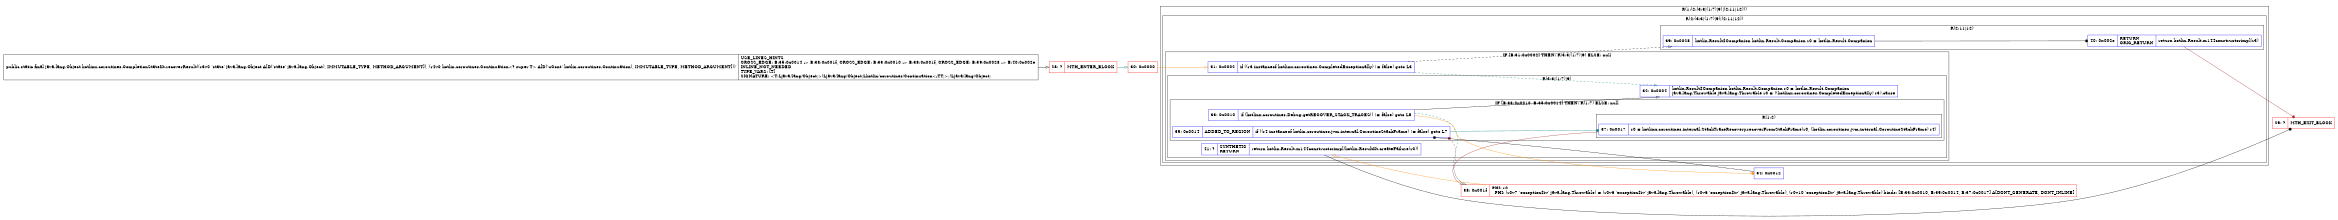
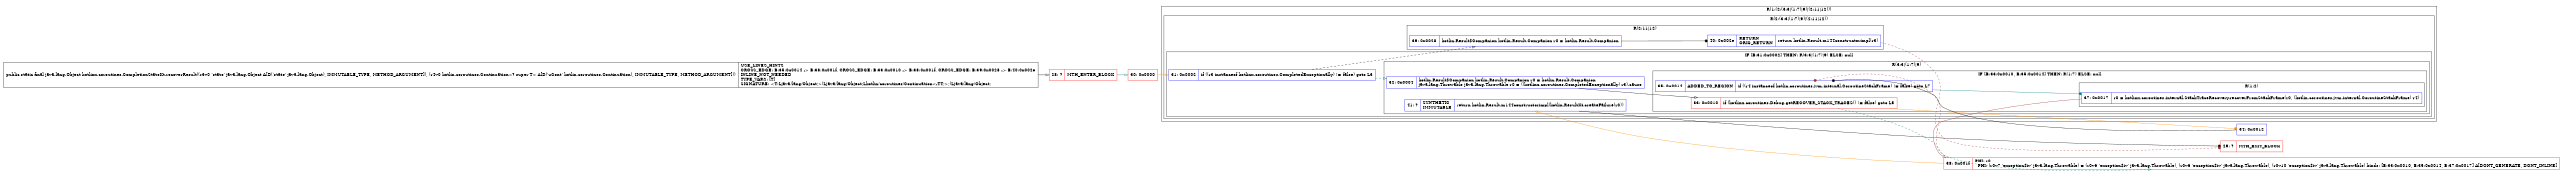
edge "40: 0x002e" -> "29: ?": style solid -> dashed
edge "33: 0x0010" -> "32: 0x0004": reversed
node "33: 0x0010": color blue -> red
node "41: ?": text "RETURN" -> "IMMUTABLE"
